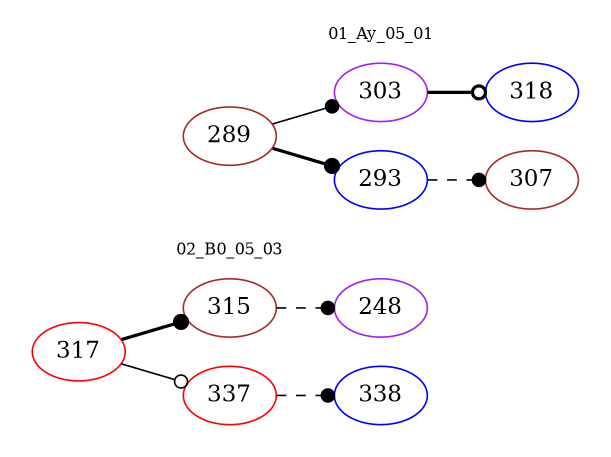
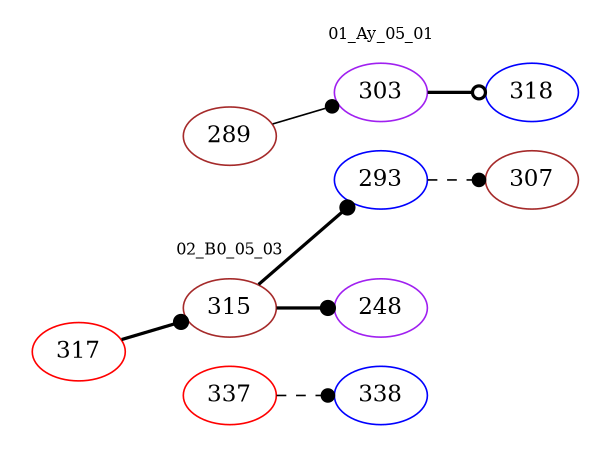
edge "289" -> "293": now "315" -> "293"
edge "315" -> "248": style dashed -> bold
edge "317" -> "337": removed
